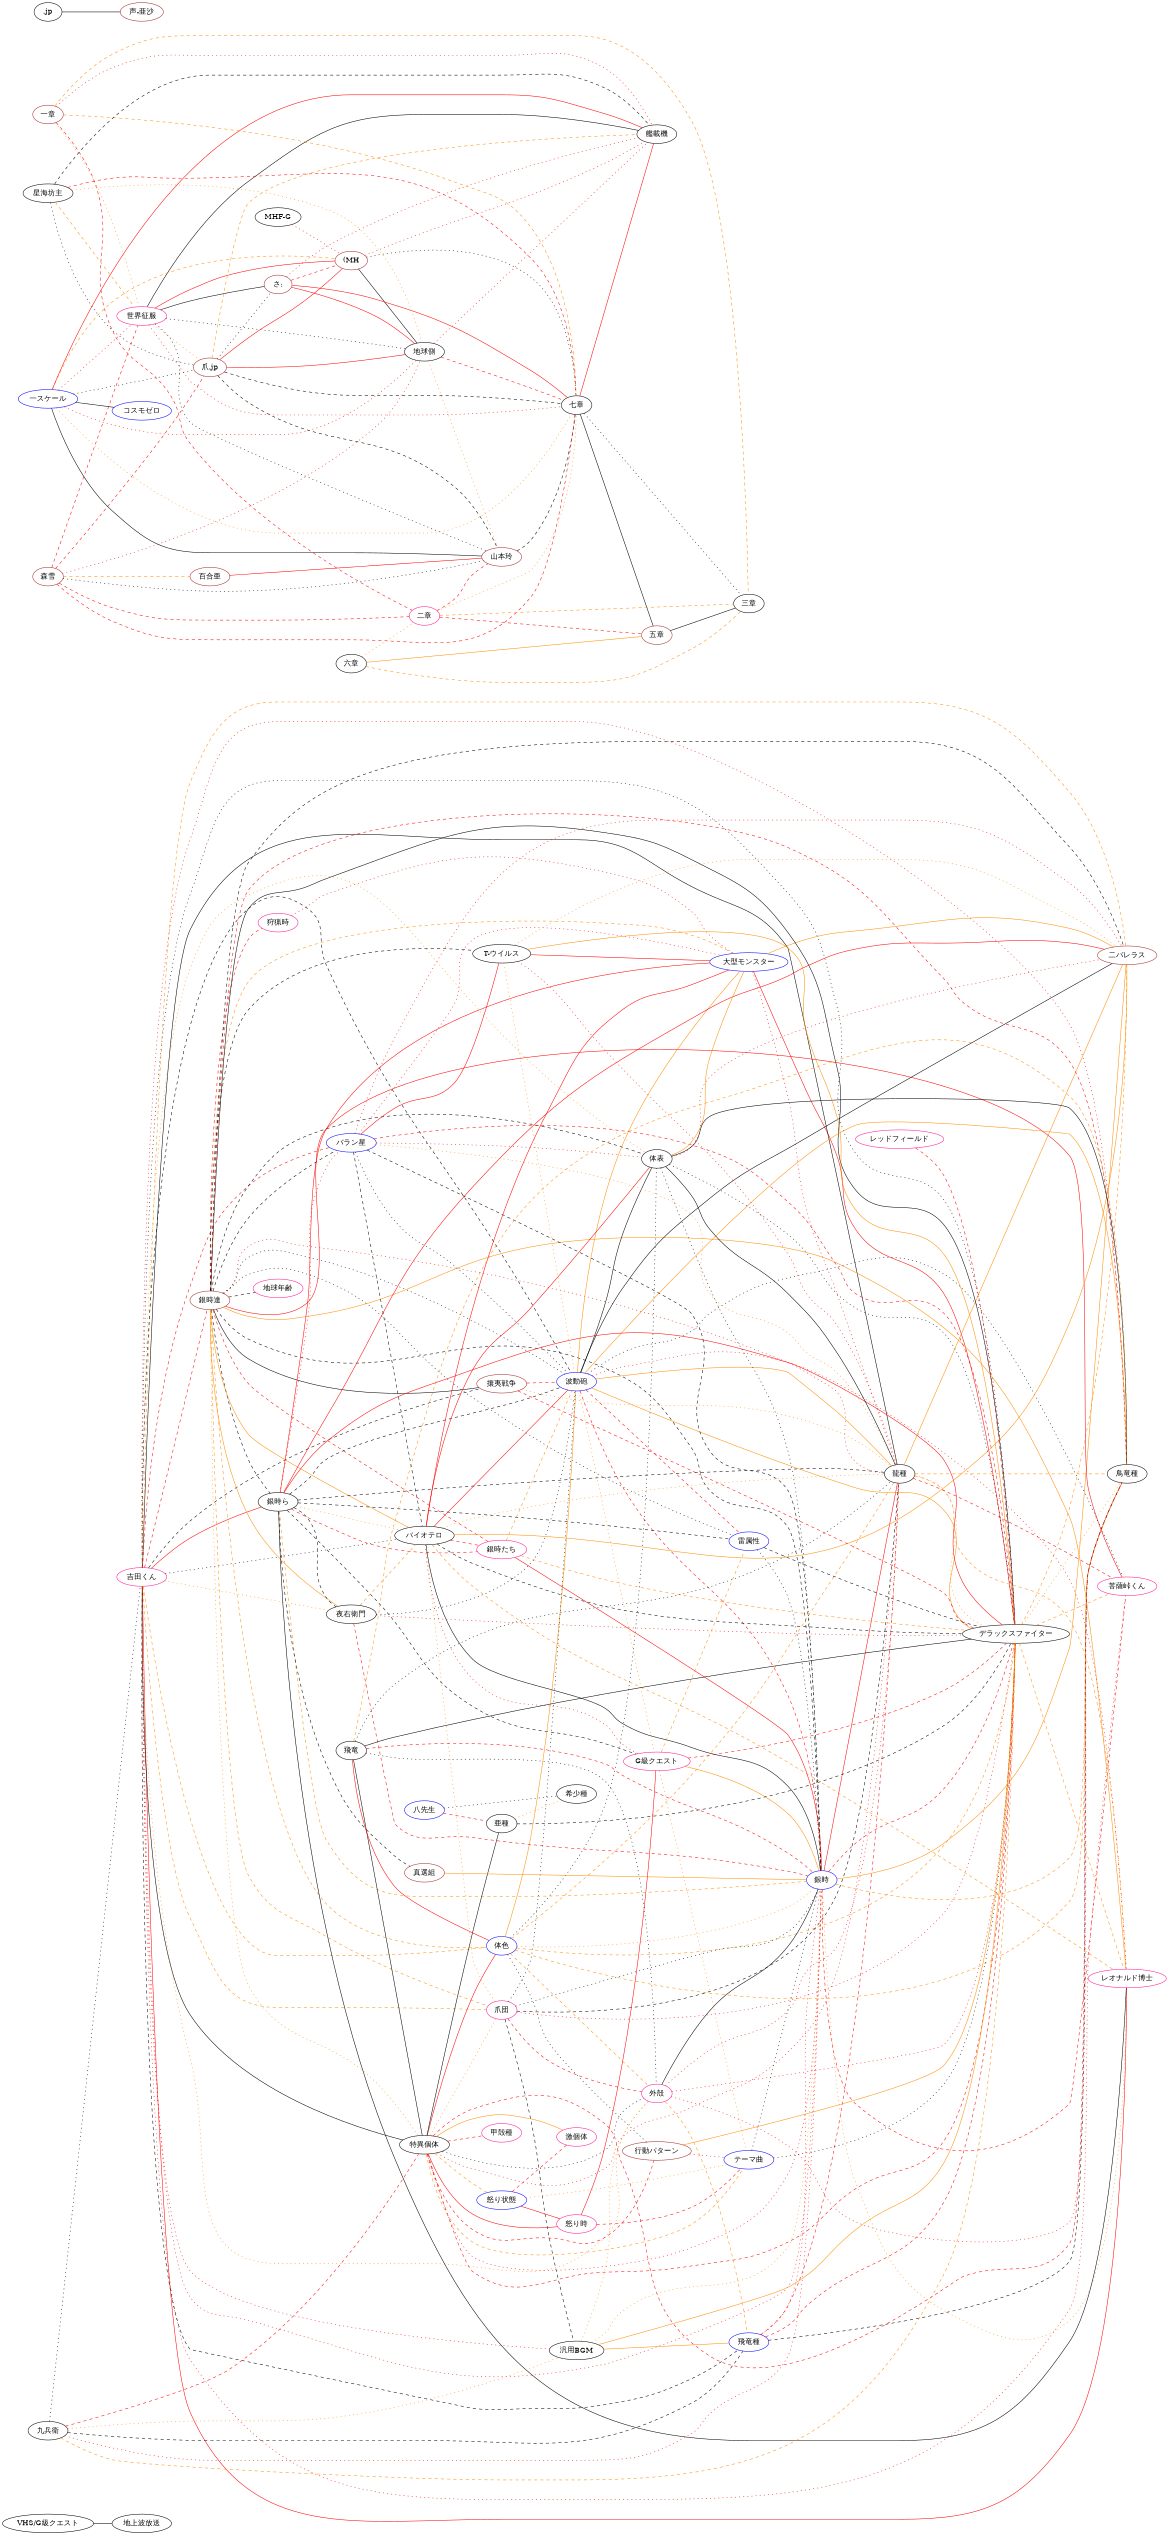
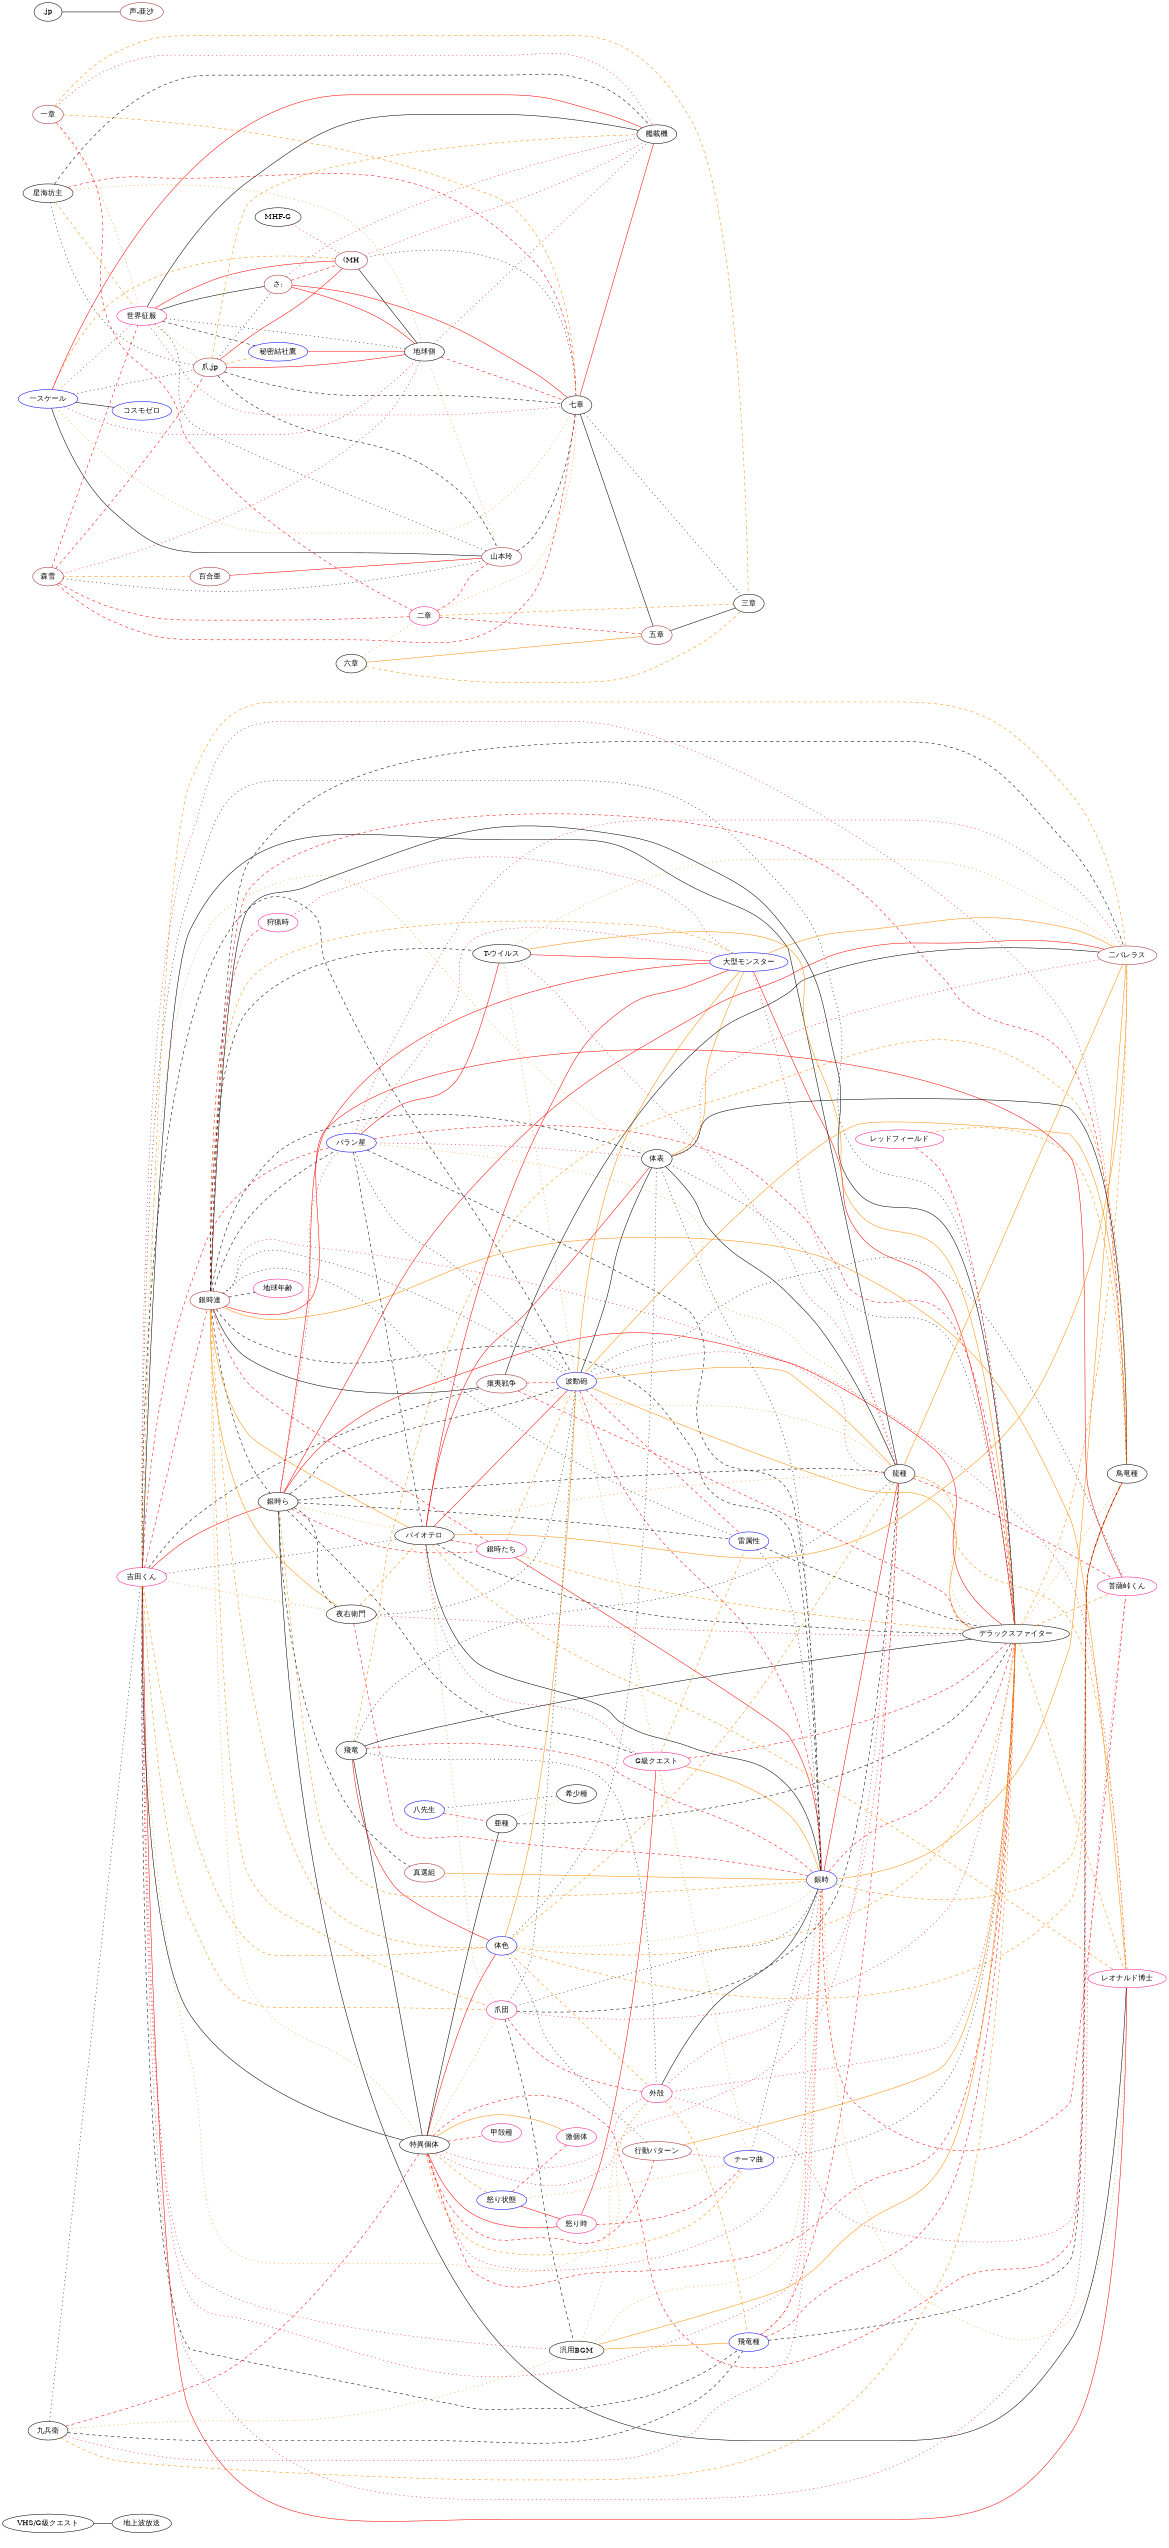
node "秘密結社鷹": added
edge "二バレラス" -- "波動砲": now "二バレラス" -- "攘夷戦争"
edge "龍種" -- "鳥竜種": now "レッドフィールド" -- "鳥竜種"
edge "外殻" -- "特異個体": color black -> red
